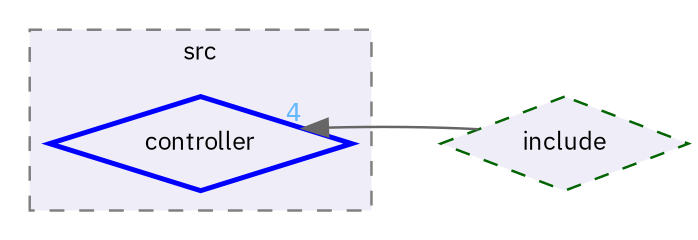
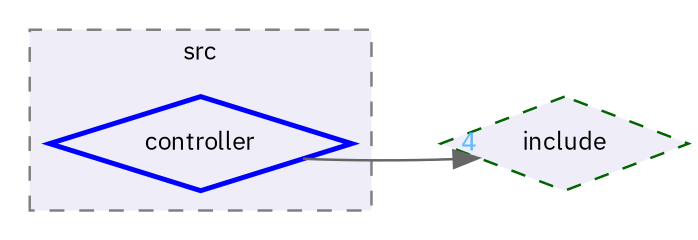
edge "include" -> "controller": reversed
